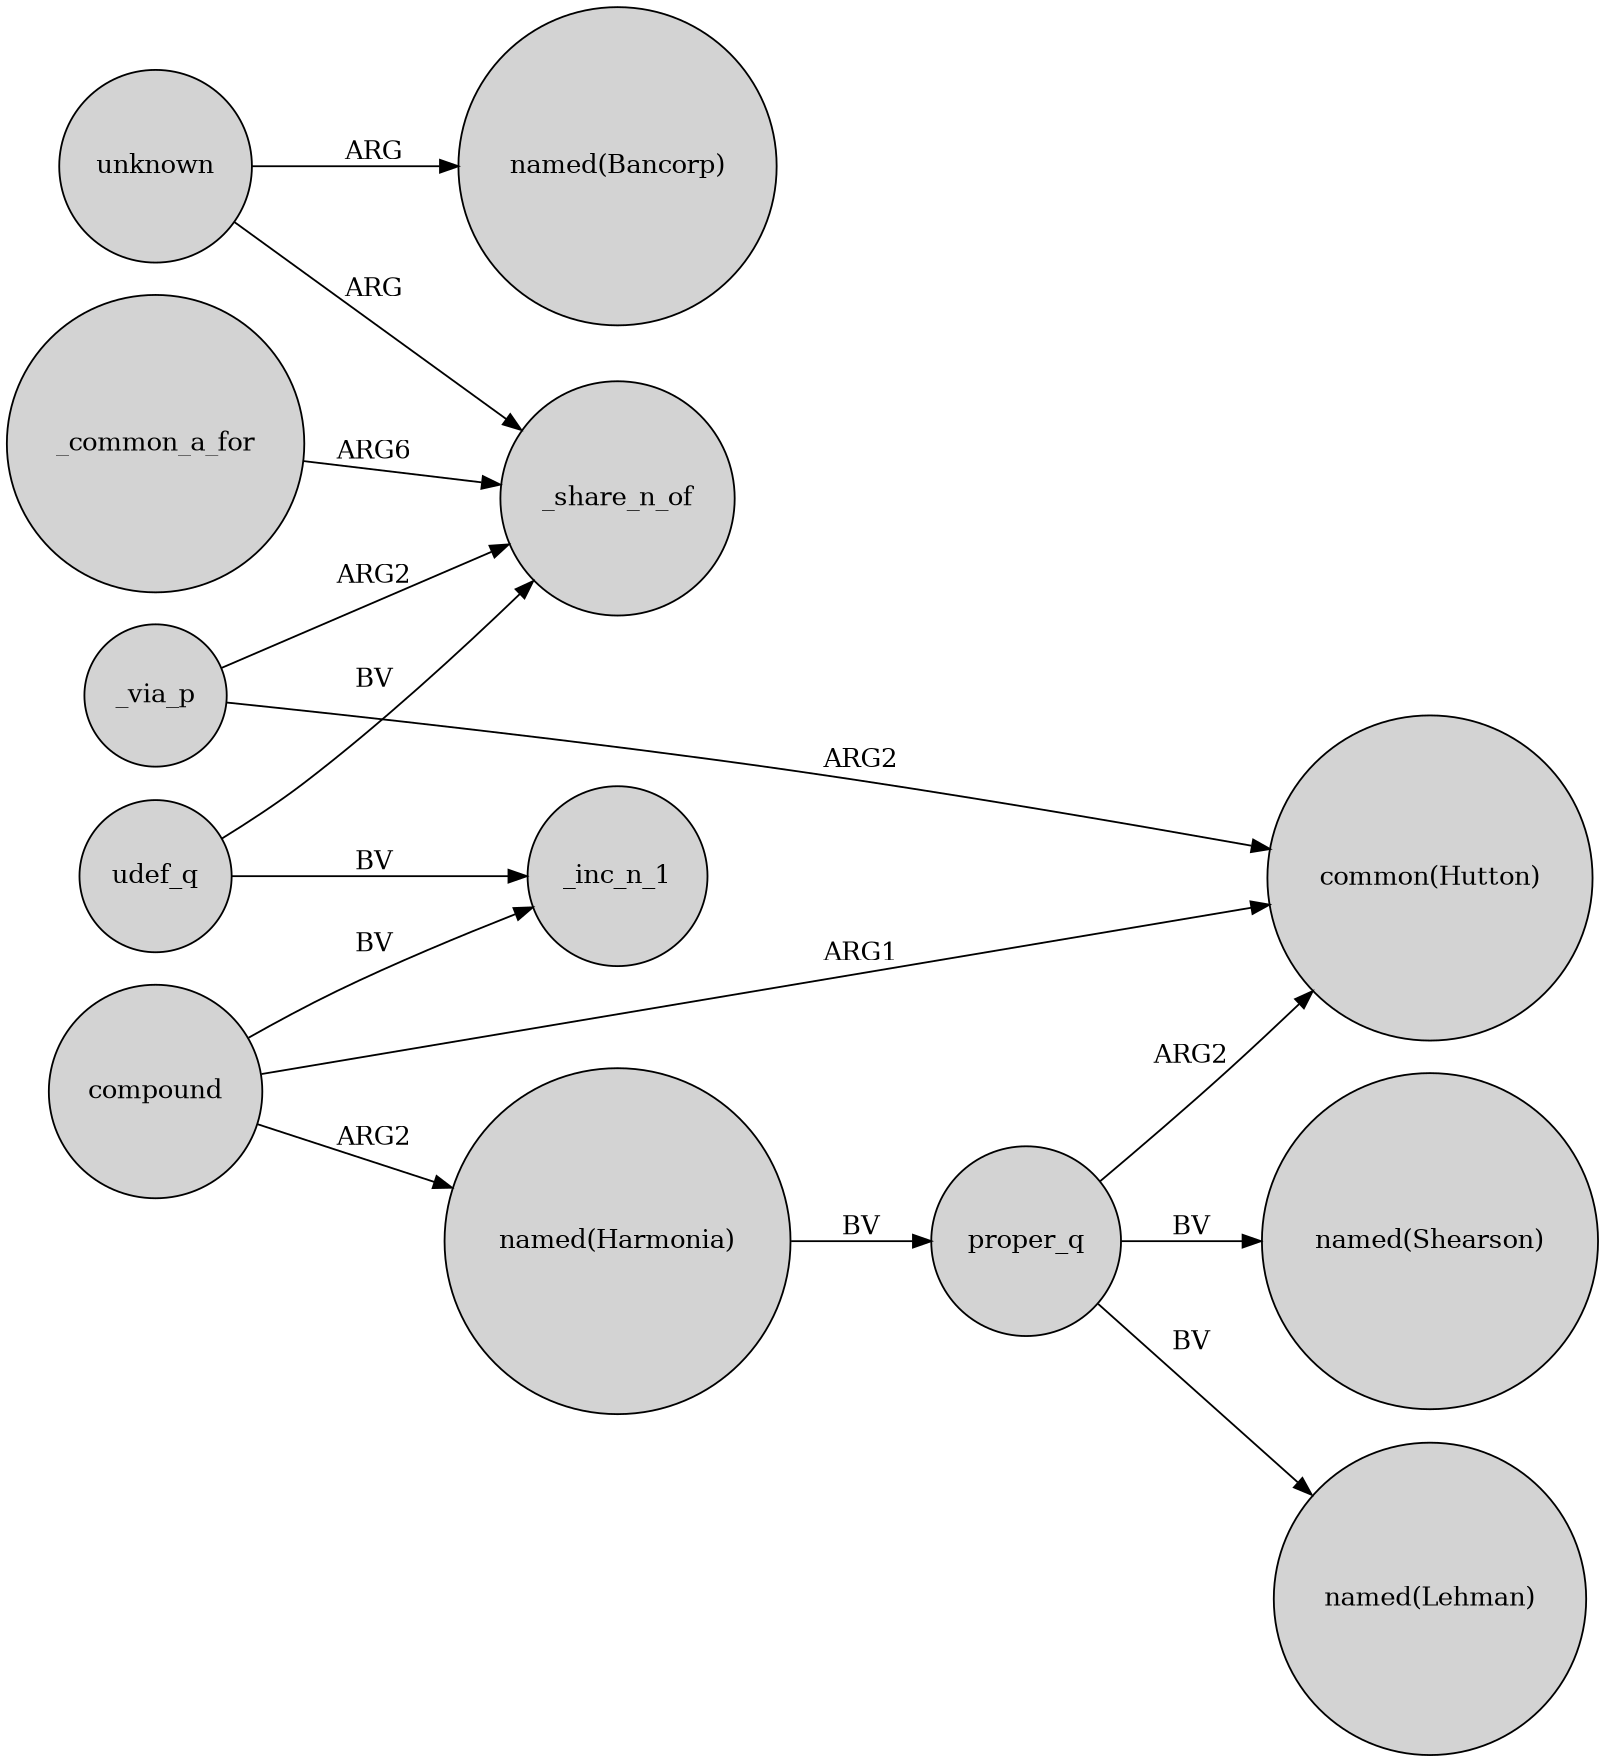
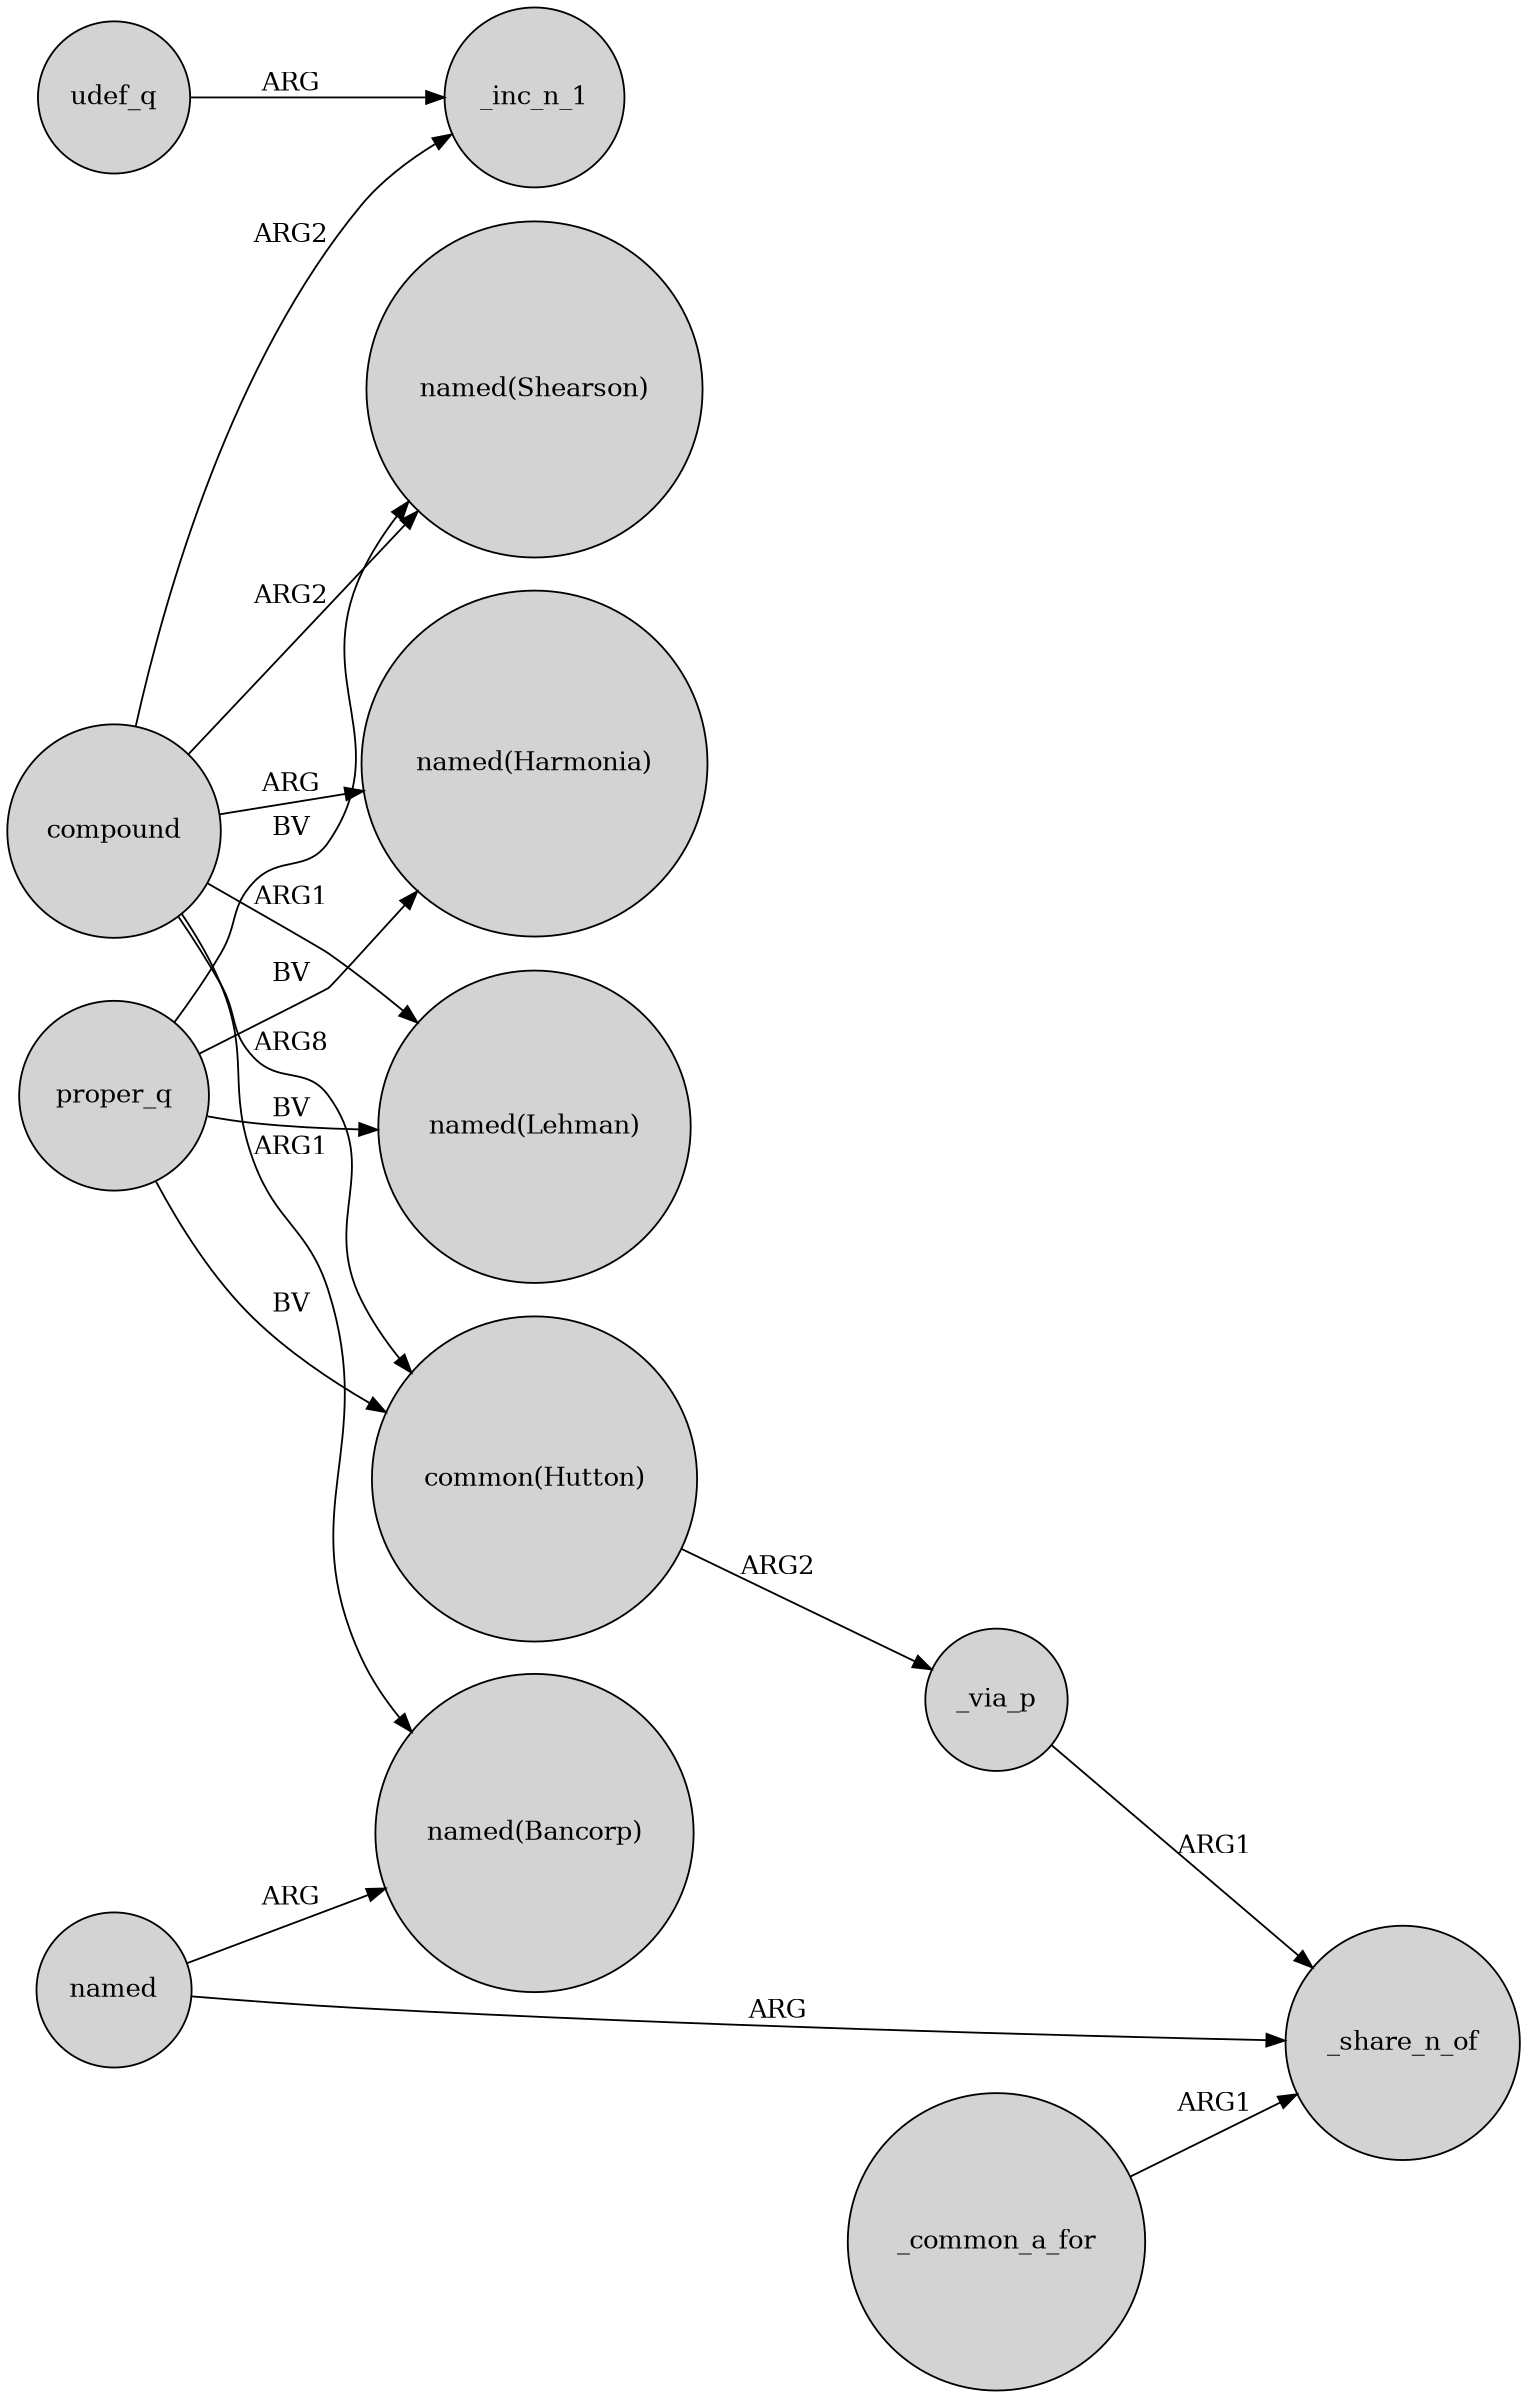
node "unknown": label "unknown" -> "named"
edge "_common_a_for" -> "_share_n_of": label "ARG6" -> "ARG1"
edge "_via_p" -> "_share_n_of": label "ARG2" -> "ARG1"
edge "compound" -> "named(Shearson)": added, label "ARG2"
edge "udef_q" -> "_share_n_of": removed, label "BV"
edge "_via_p" -> "common(Hutton)": reversed
edge "udef_q" -> "_inc_n_1": label "BV" -> "ARG"
edge "compound" -> "named(Lehman)": added, label "ARG1"
edge "compound" -> "_inc_n_1": label "BV" -> "ARG2"
edge "compound" -> "common(Hutton)": label "ARG1" -> "ARG8"
edge "proper_q" -> "common(Hutton)": label "ARG2" -> "BV"
edge "compound" -> "named(Harmonia)": label "ARG2" -> "ARG"
edge "named(Harmonia)" -> "proper_q": reversed
edge "compound" -> "named(Bancorp)": added, label "ARG1"
